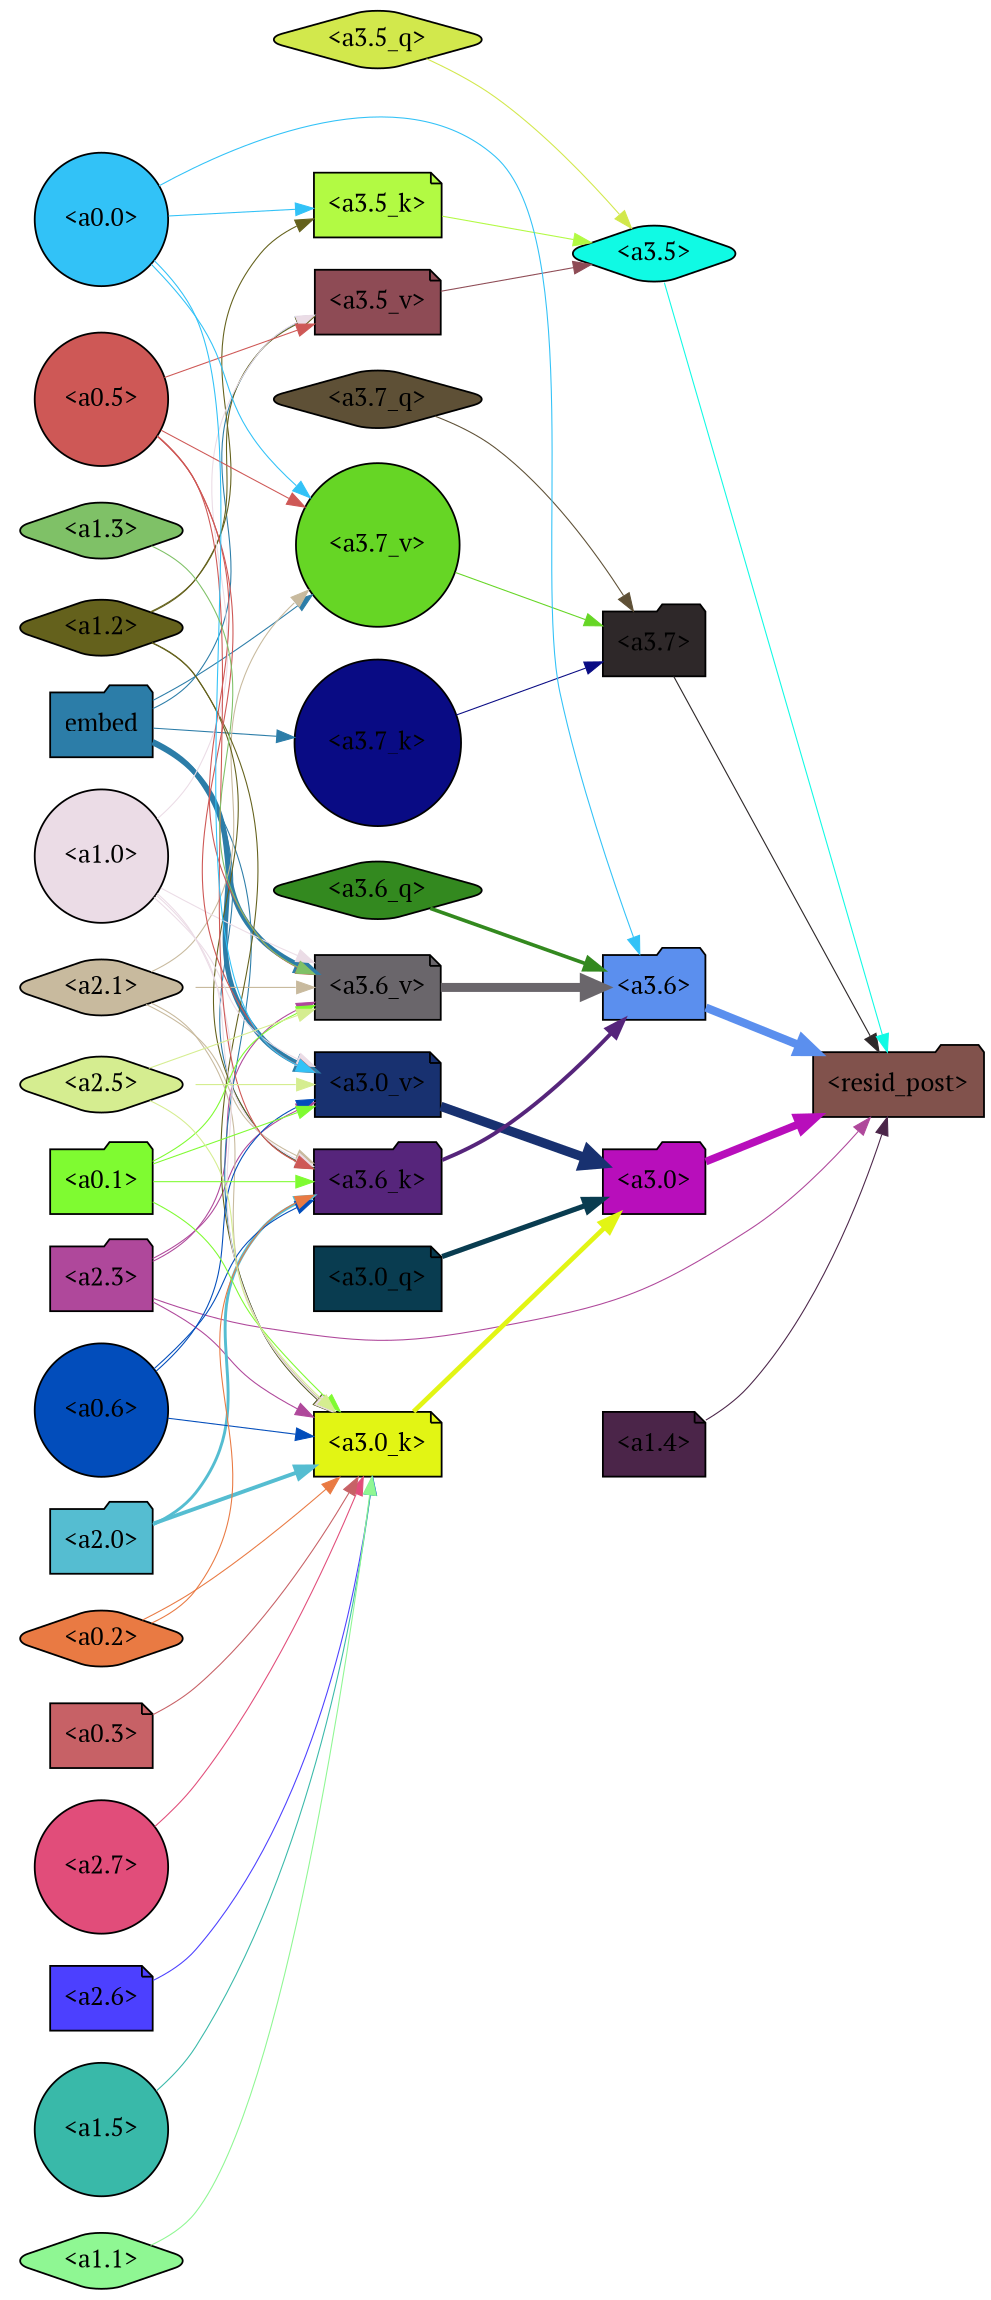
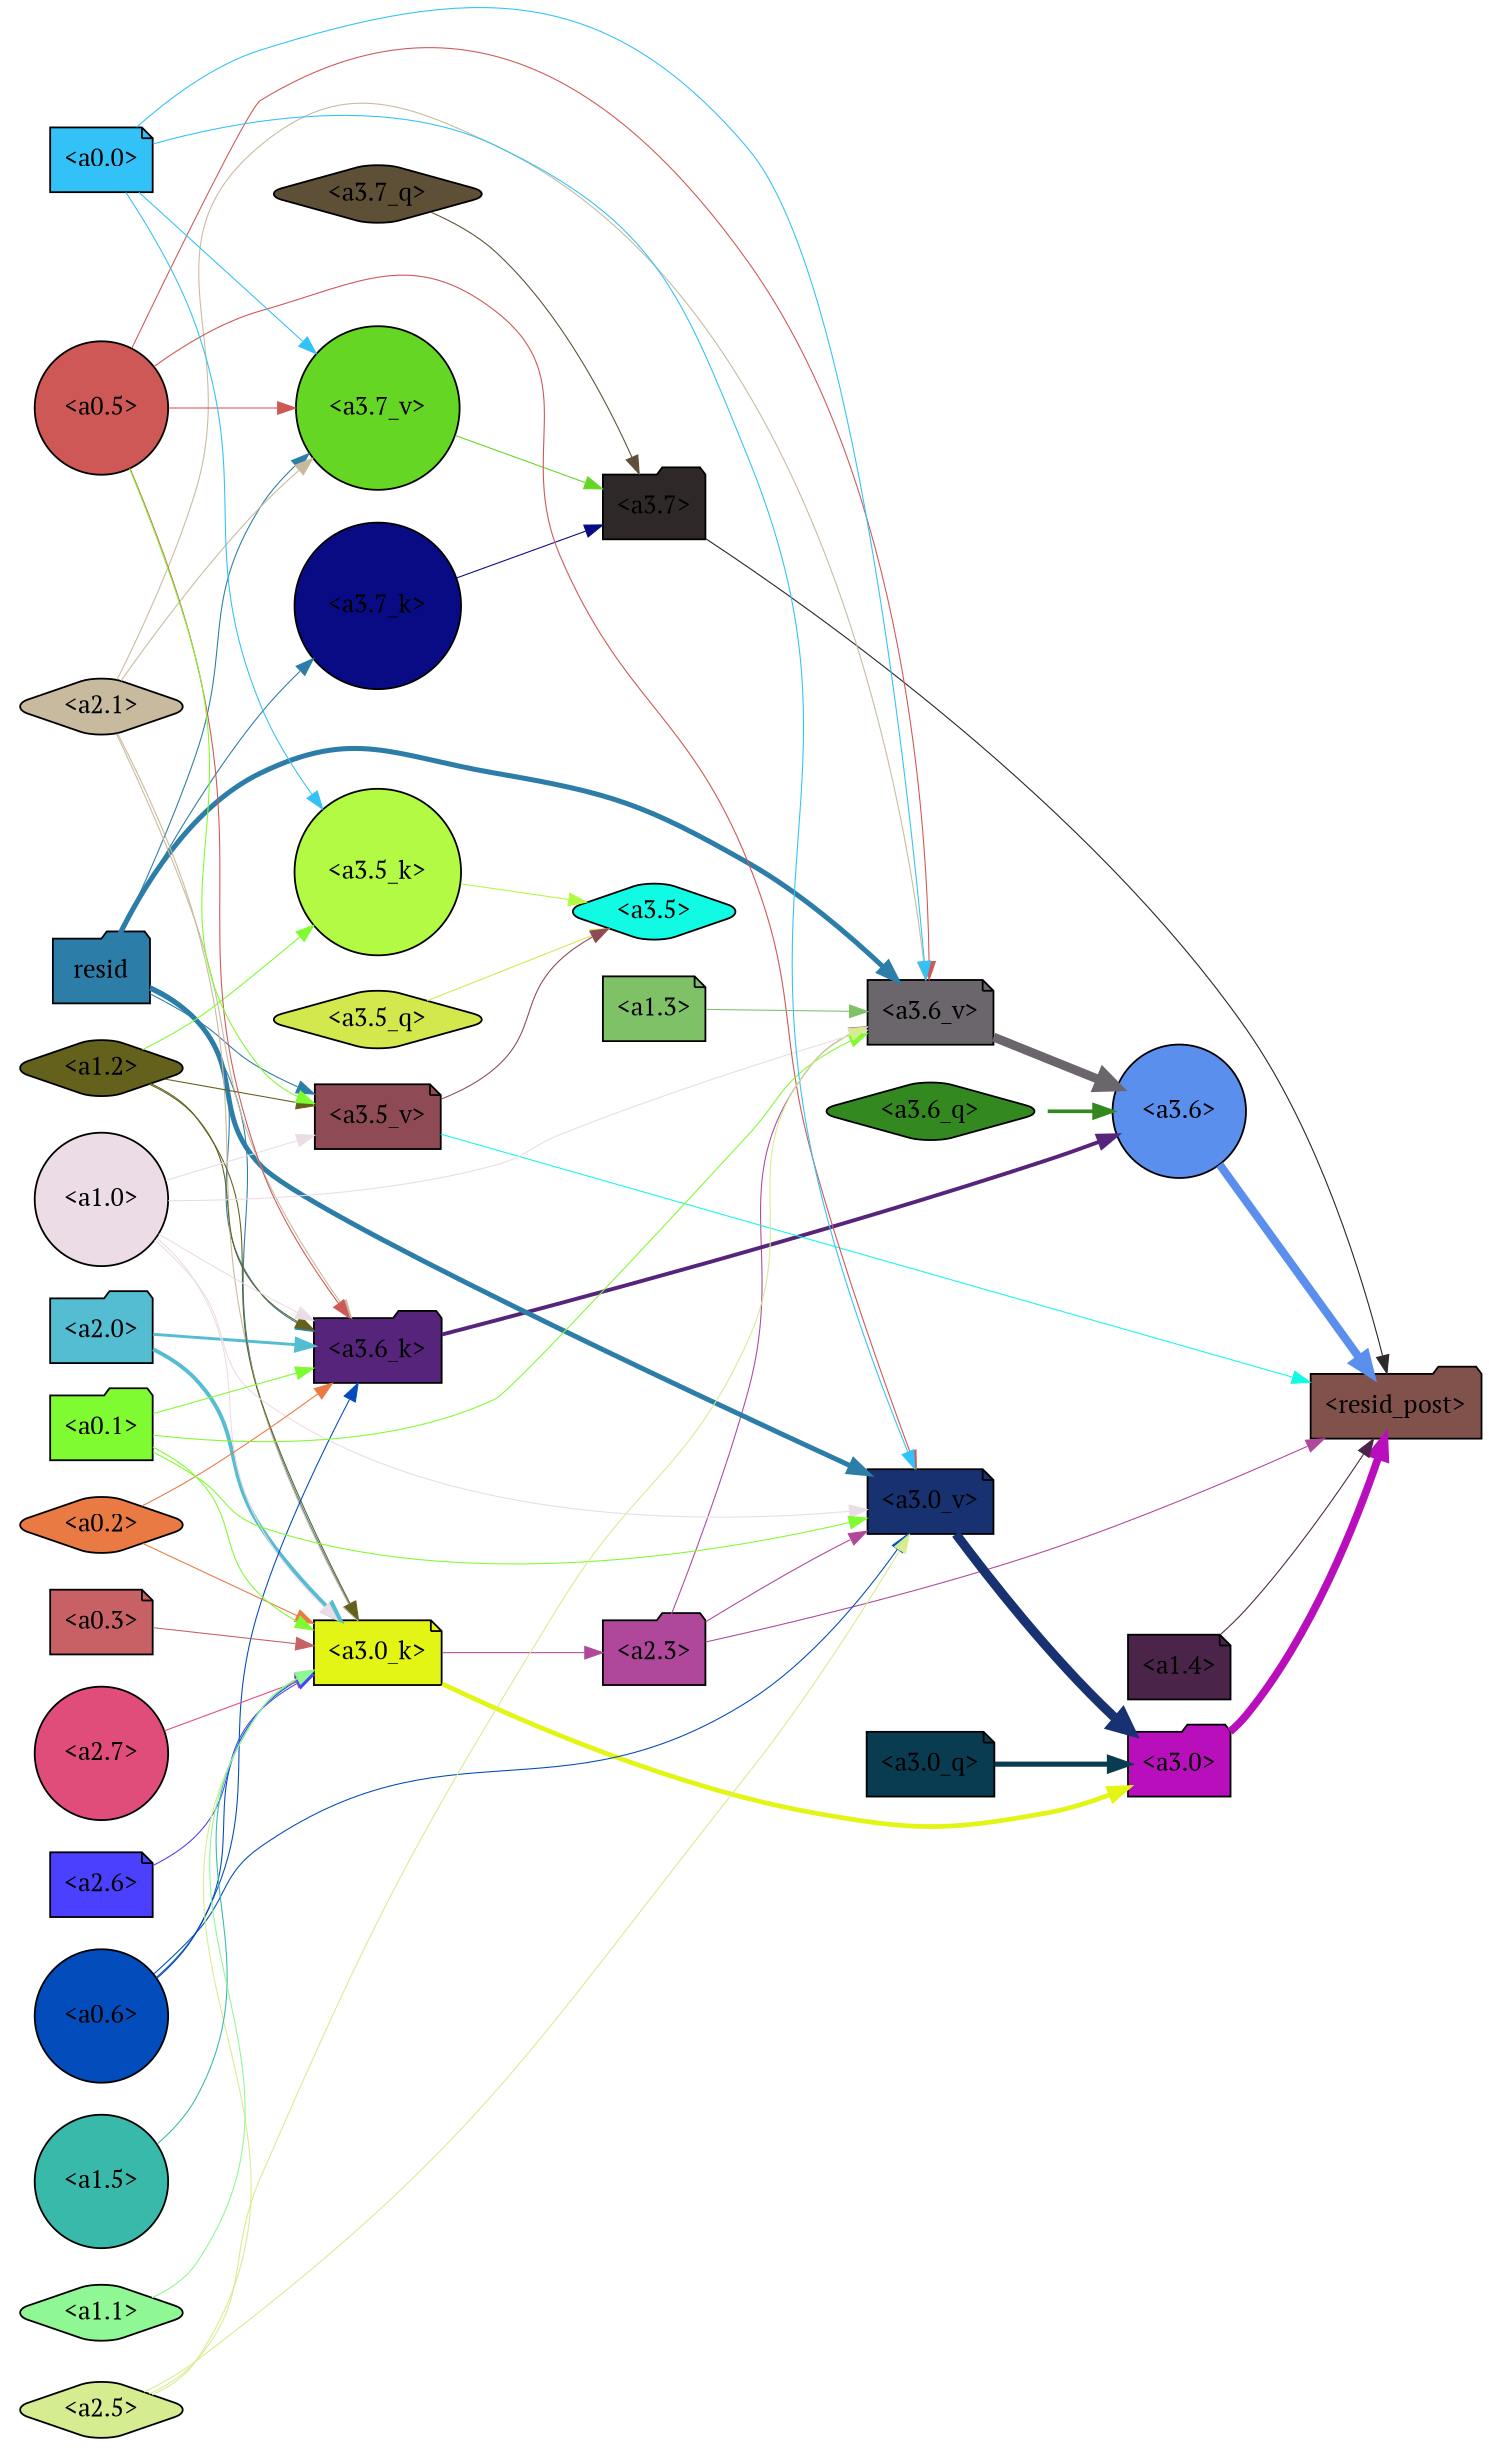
node "<a3.5_k>": shape note -> circle
node "<a0.0>": shape circle -> note
edge "<a1.2>" -> "<a3.5_k>": color #64611c -> #7ffb31
edge "<a0.5>" -> "<a3.5_v>": color #ce5856 -> #7ffb31
edge "<a0.0>" -> "<a3.6>": now "<a0.0>" -> "<a3.6_v>"
node "<a1.3>": shape diamond -> note
edge "<a3.5>" -> "<resid_post>": now "<a3.5_v>" -> "<resid_post>"
node "embed": label "embed" -> "resid"
node "<a3.6>": shape folder -> circle
edge "<a2.3>" -> "<a3.0_k>": reversed
